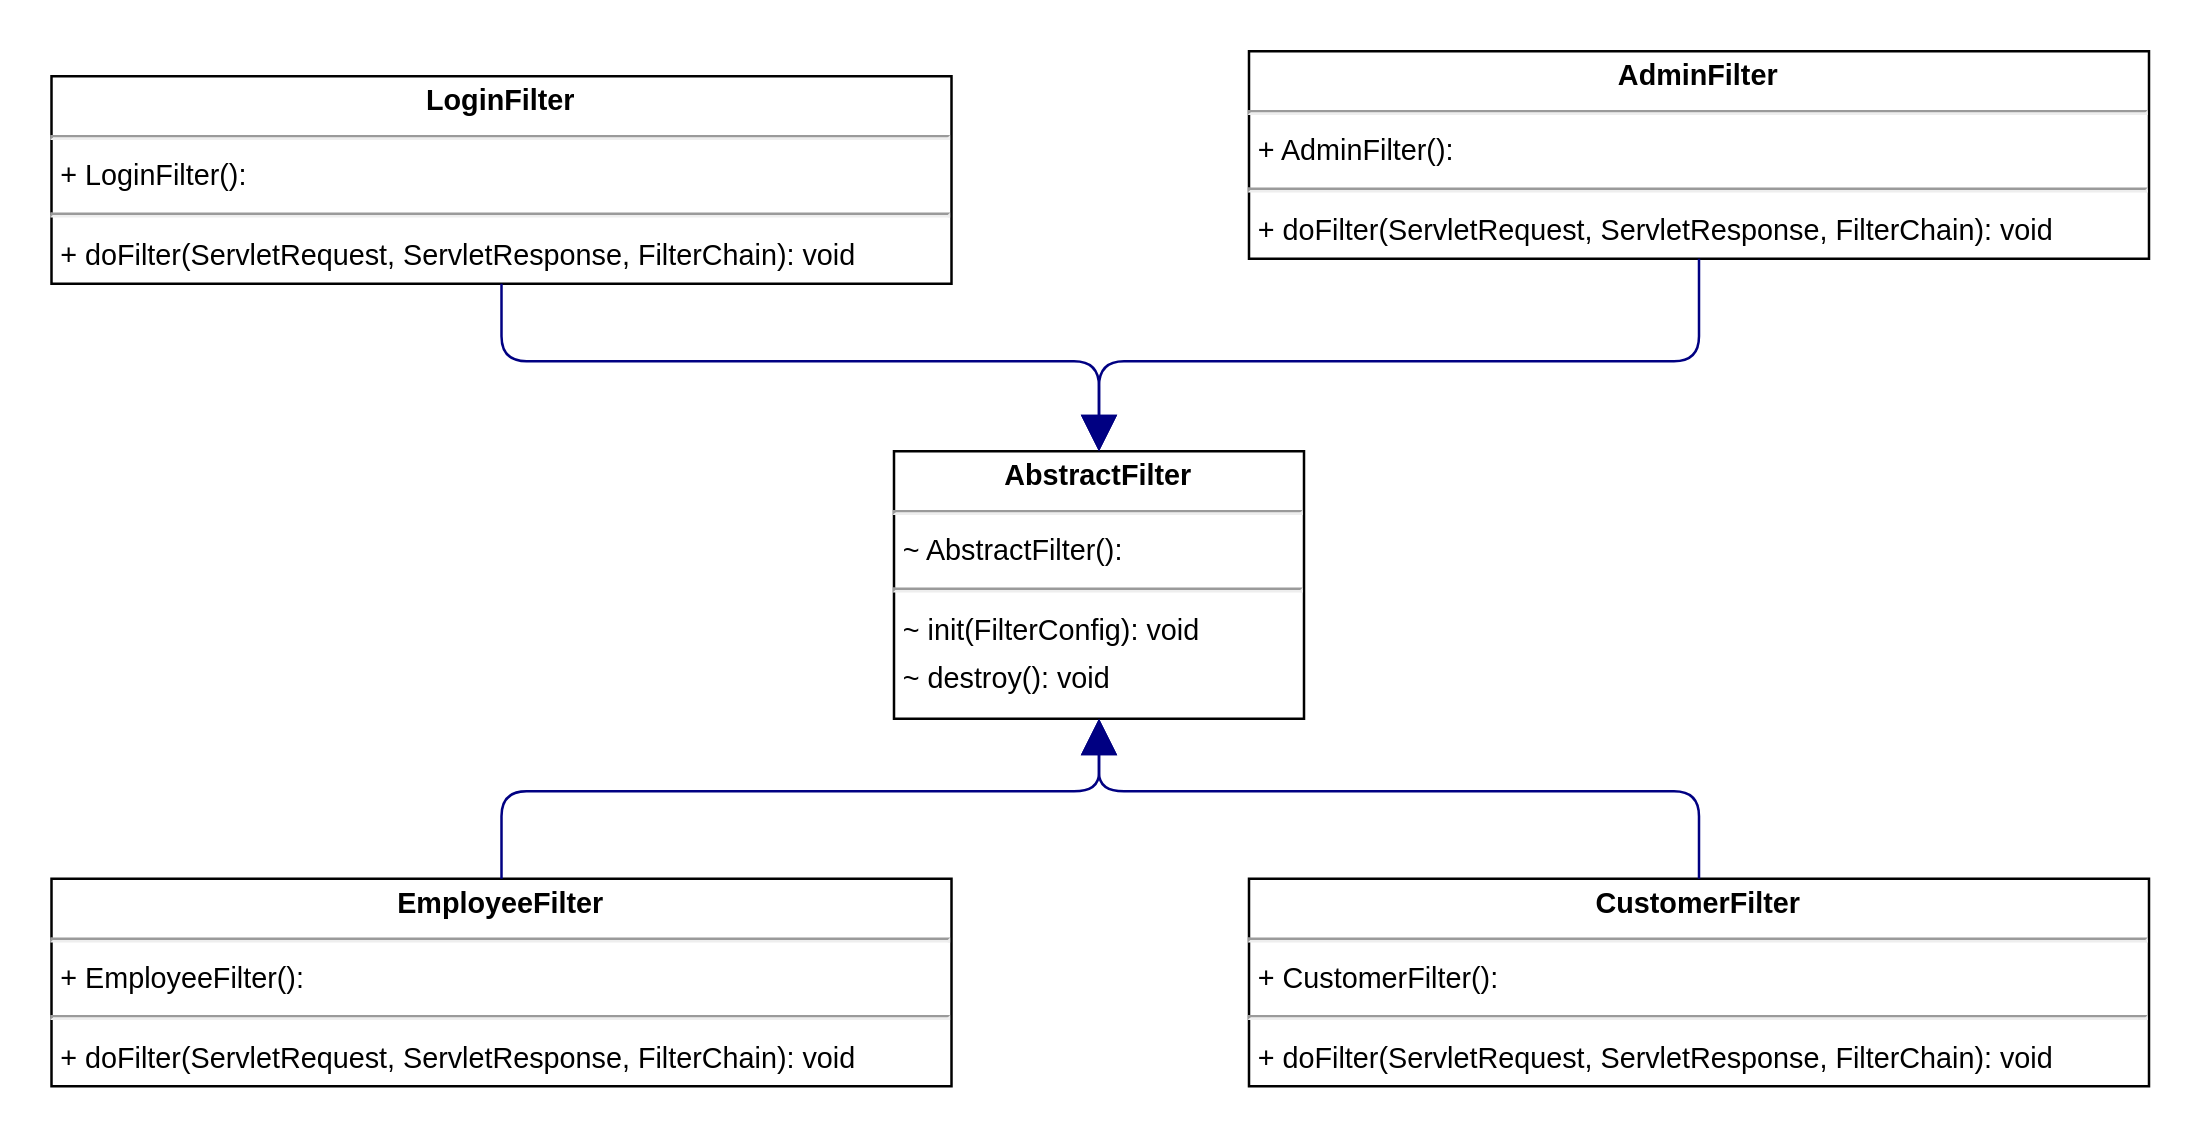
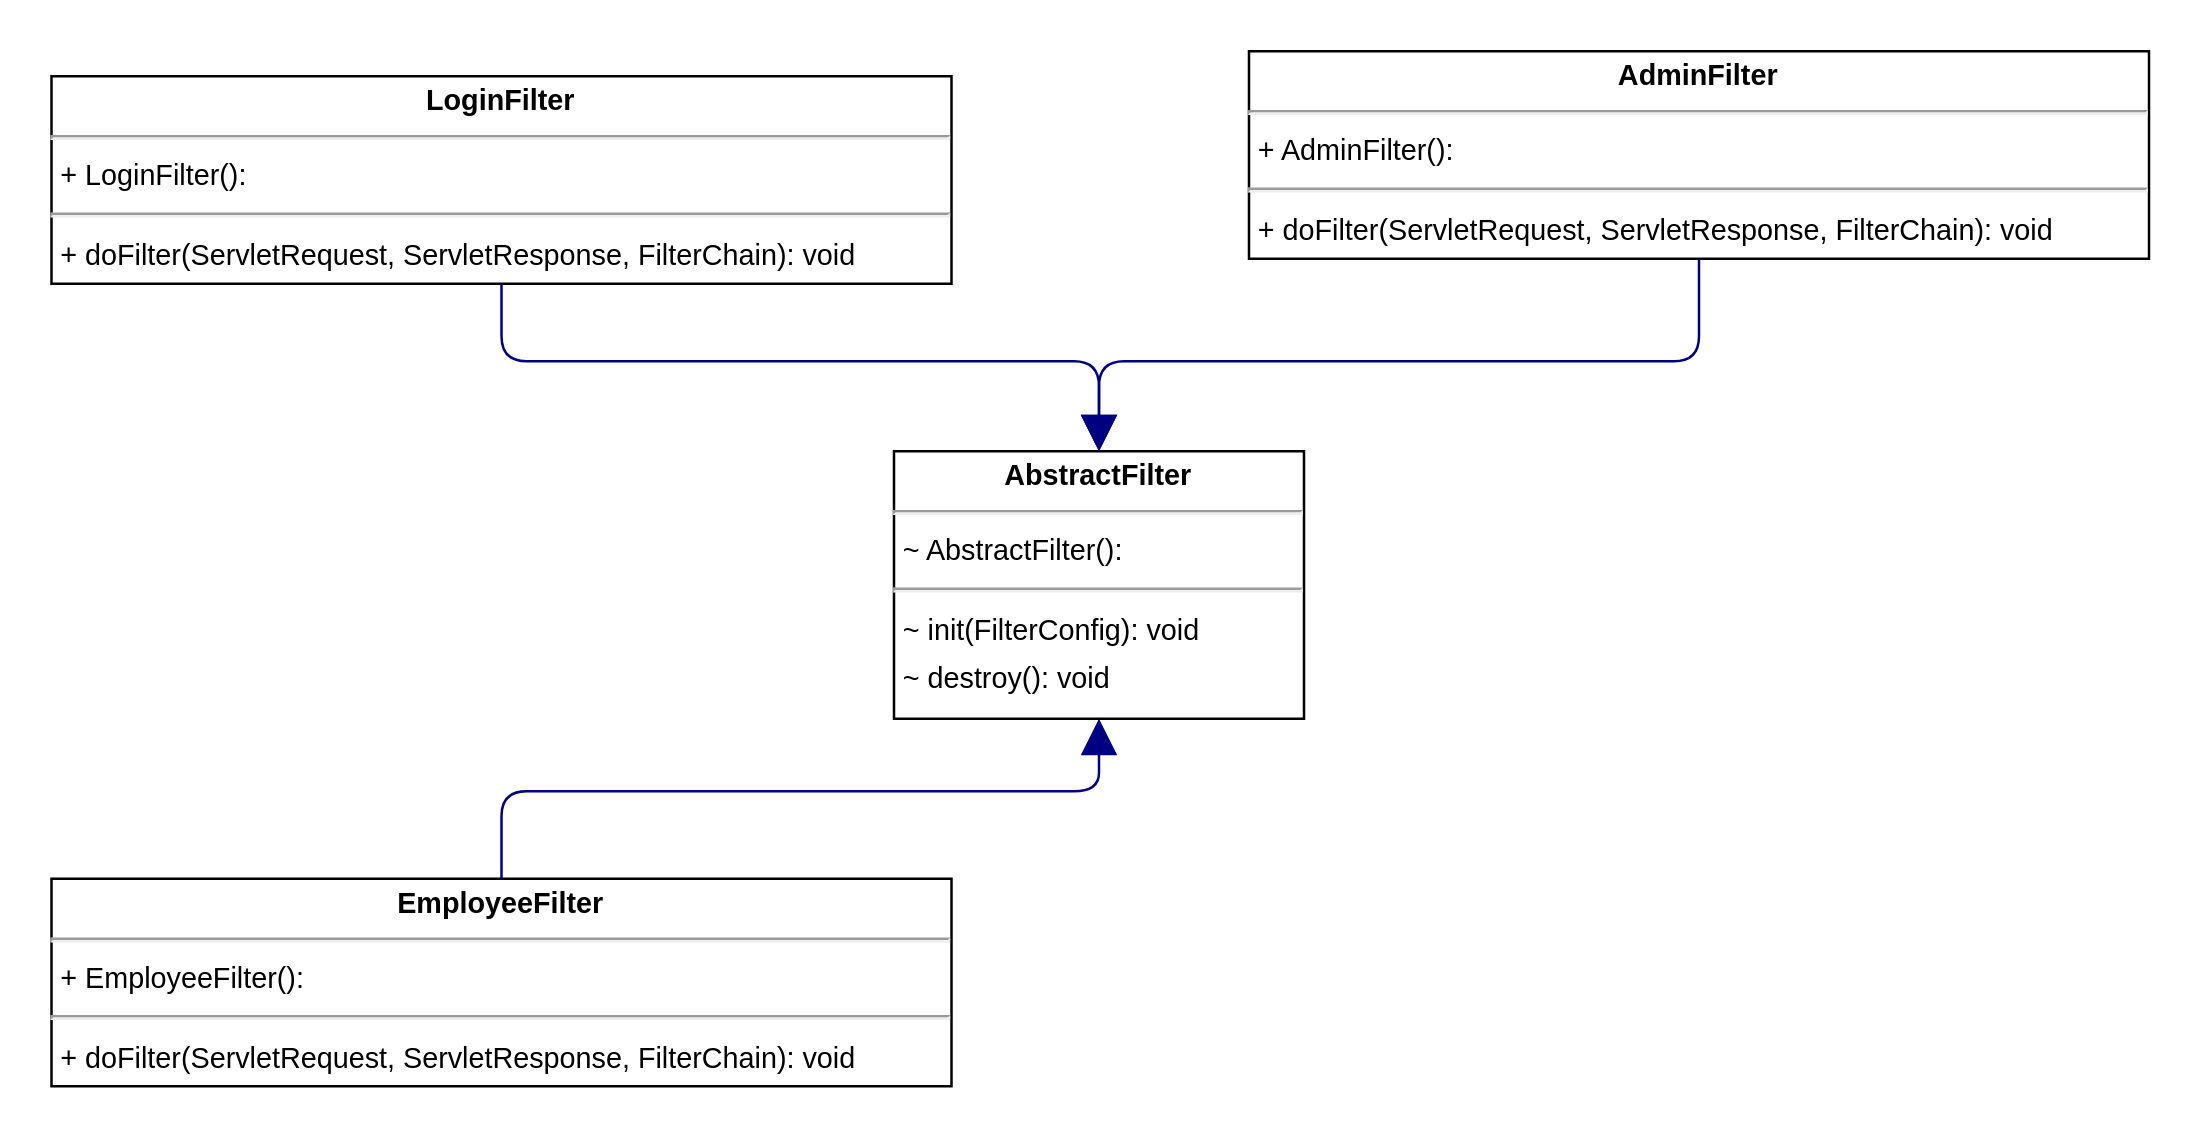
edge "CustomerFilter + CustomerFilter(): + doFilter(ServletRequest, ServletResponse, FilterChain): void" -> "AbstractFilter ~ AbstractFilter(): ~ init(FilterConfig): void~ destroy(): void": removed
node "CustomerFilter + CustomerFilter(): + doFilter(ServletRequest, ServletResponse, FilterChain): void": removed
